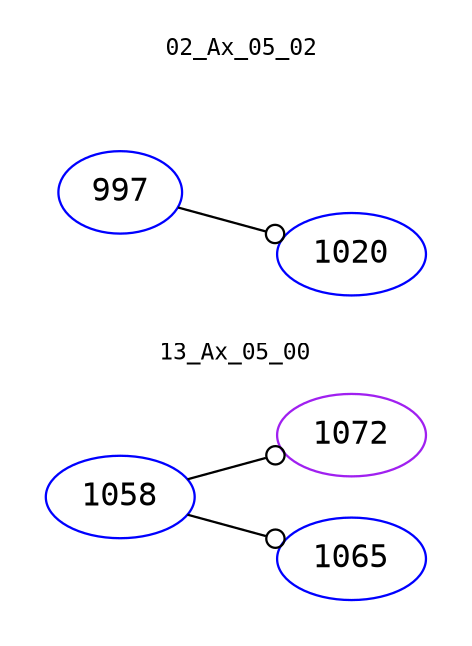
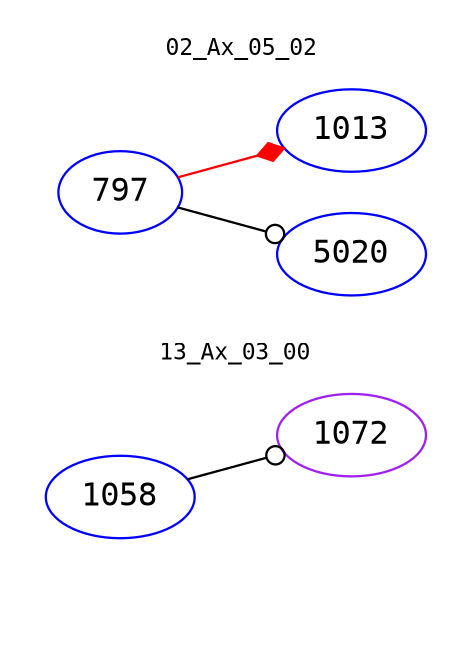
node "1013": added
node "997": label "997" -> "797"
node "1020": label "1020" -> "5020"
cluster "13_Ax_05_00": label "13_Ax_05_00" -> "13_Ax_03_00"
node "1065": removed
